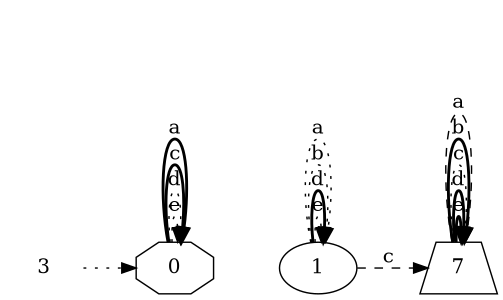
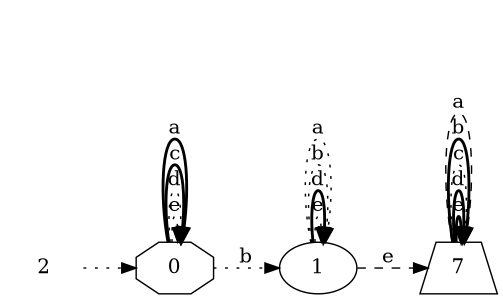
edge "1" -> "7": label "c" -> "e"
node "3": label "3" -> "2"
edge "0" -> "1": added, label "b"
